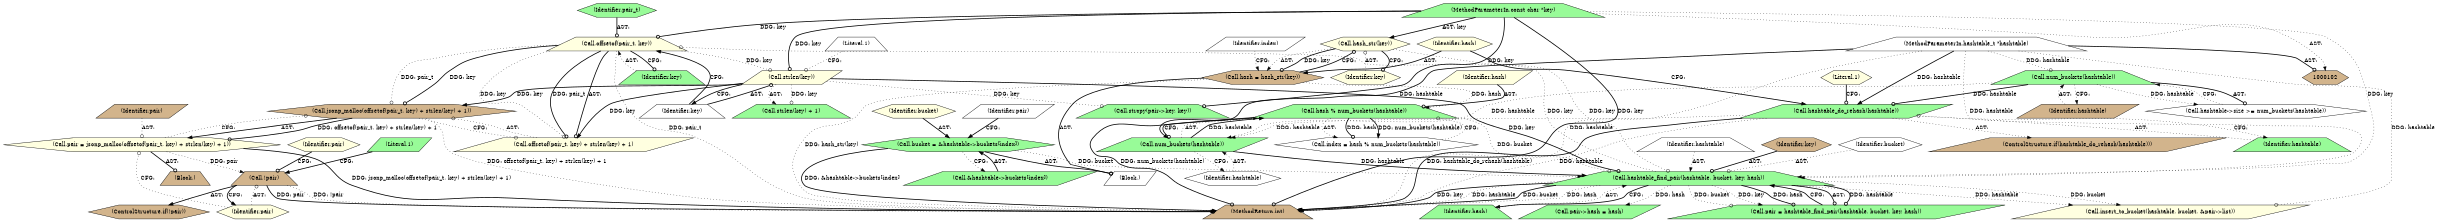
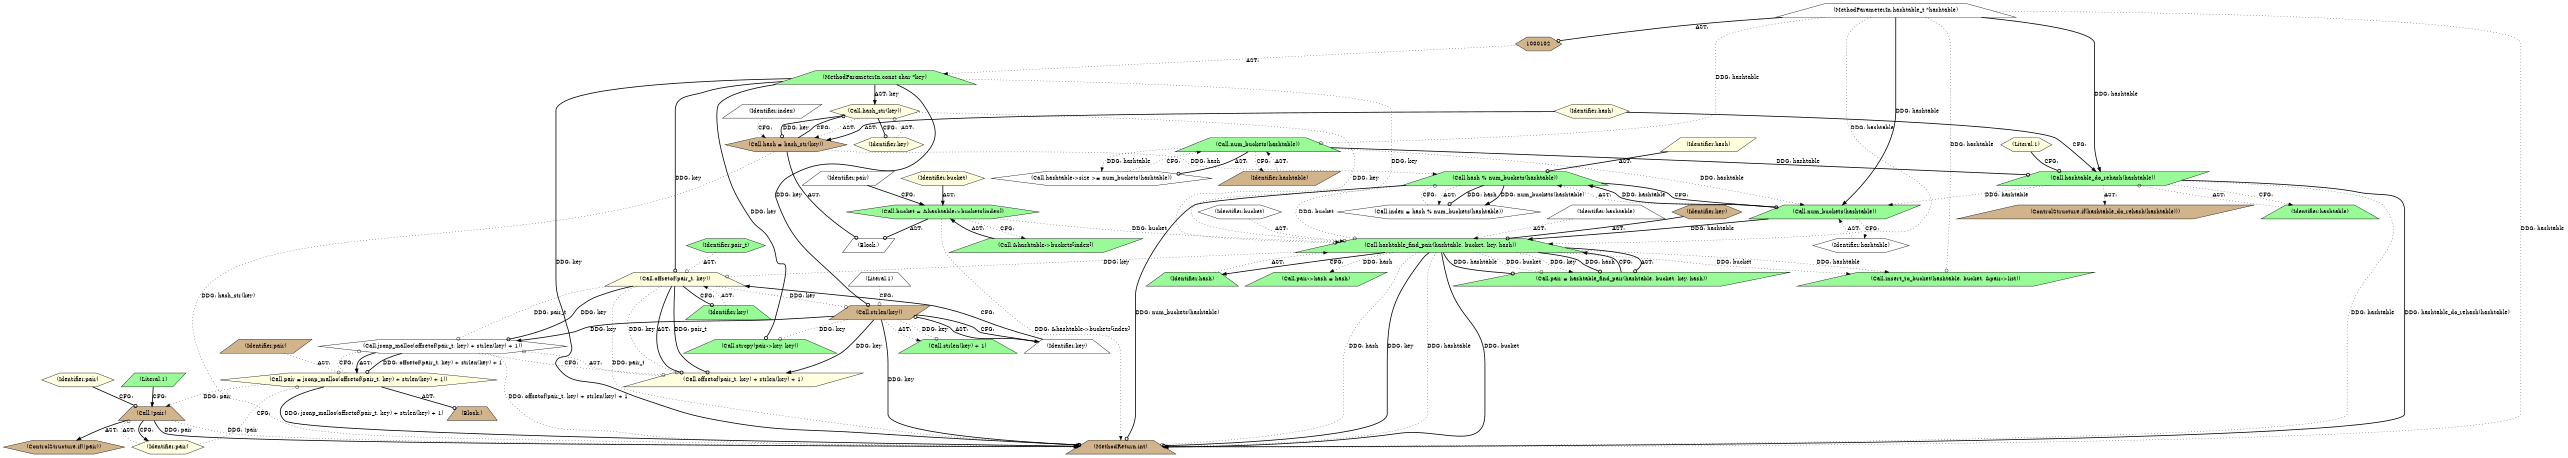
edge "(Identifier,pair_t)" -> "(Call,offsetof(pair_t, key))": style bold -> dotted
edge "(MethodParameterIn,const char *key)" -> "1000102": reversed
node "(Call,strlen(key))": fillcolor lightyellow -> tan
edge "(Call,strlen(key))" -> "(Call,hashtable_find_pair(hashtable, bucket, key, hash))": now "(Call,strlen(key))" -> "(MethodReturn,int)"
node "(Call,jsonp_malloc(offsetof(pair_t, key) + strlen(key) + 1))": fillcolor tan -> white
edge "(Call,bucket = &hashtable->buckets[index])" -> "(MethodReturn,int)": style bold -> dotted
node "(Call,insert_to_bucket(hashtable, bucket, &pair->list))": fillcolor lightyellow -> palegreen
